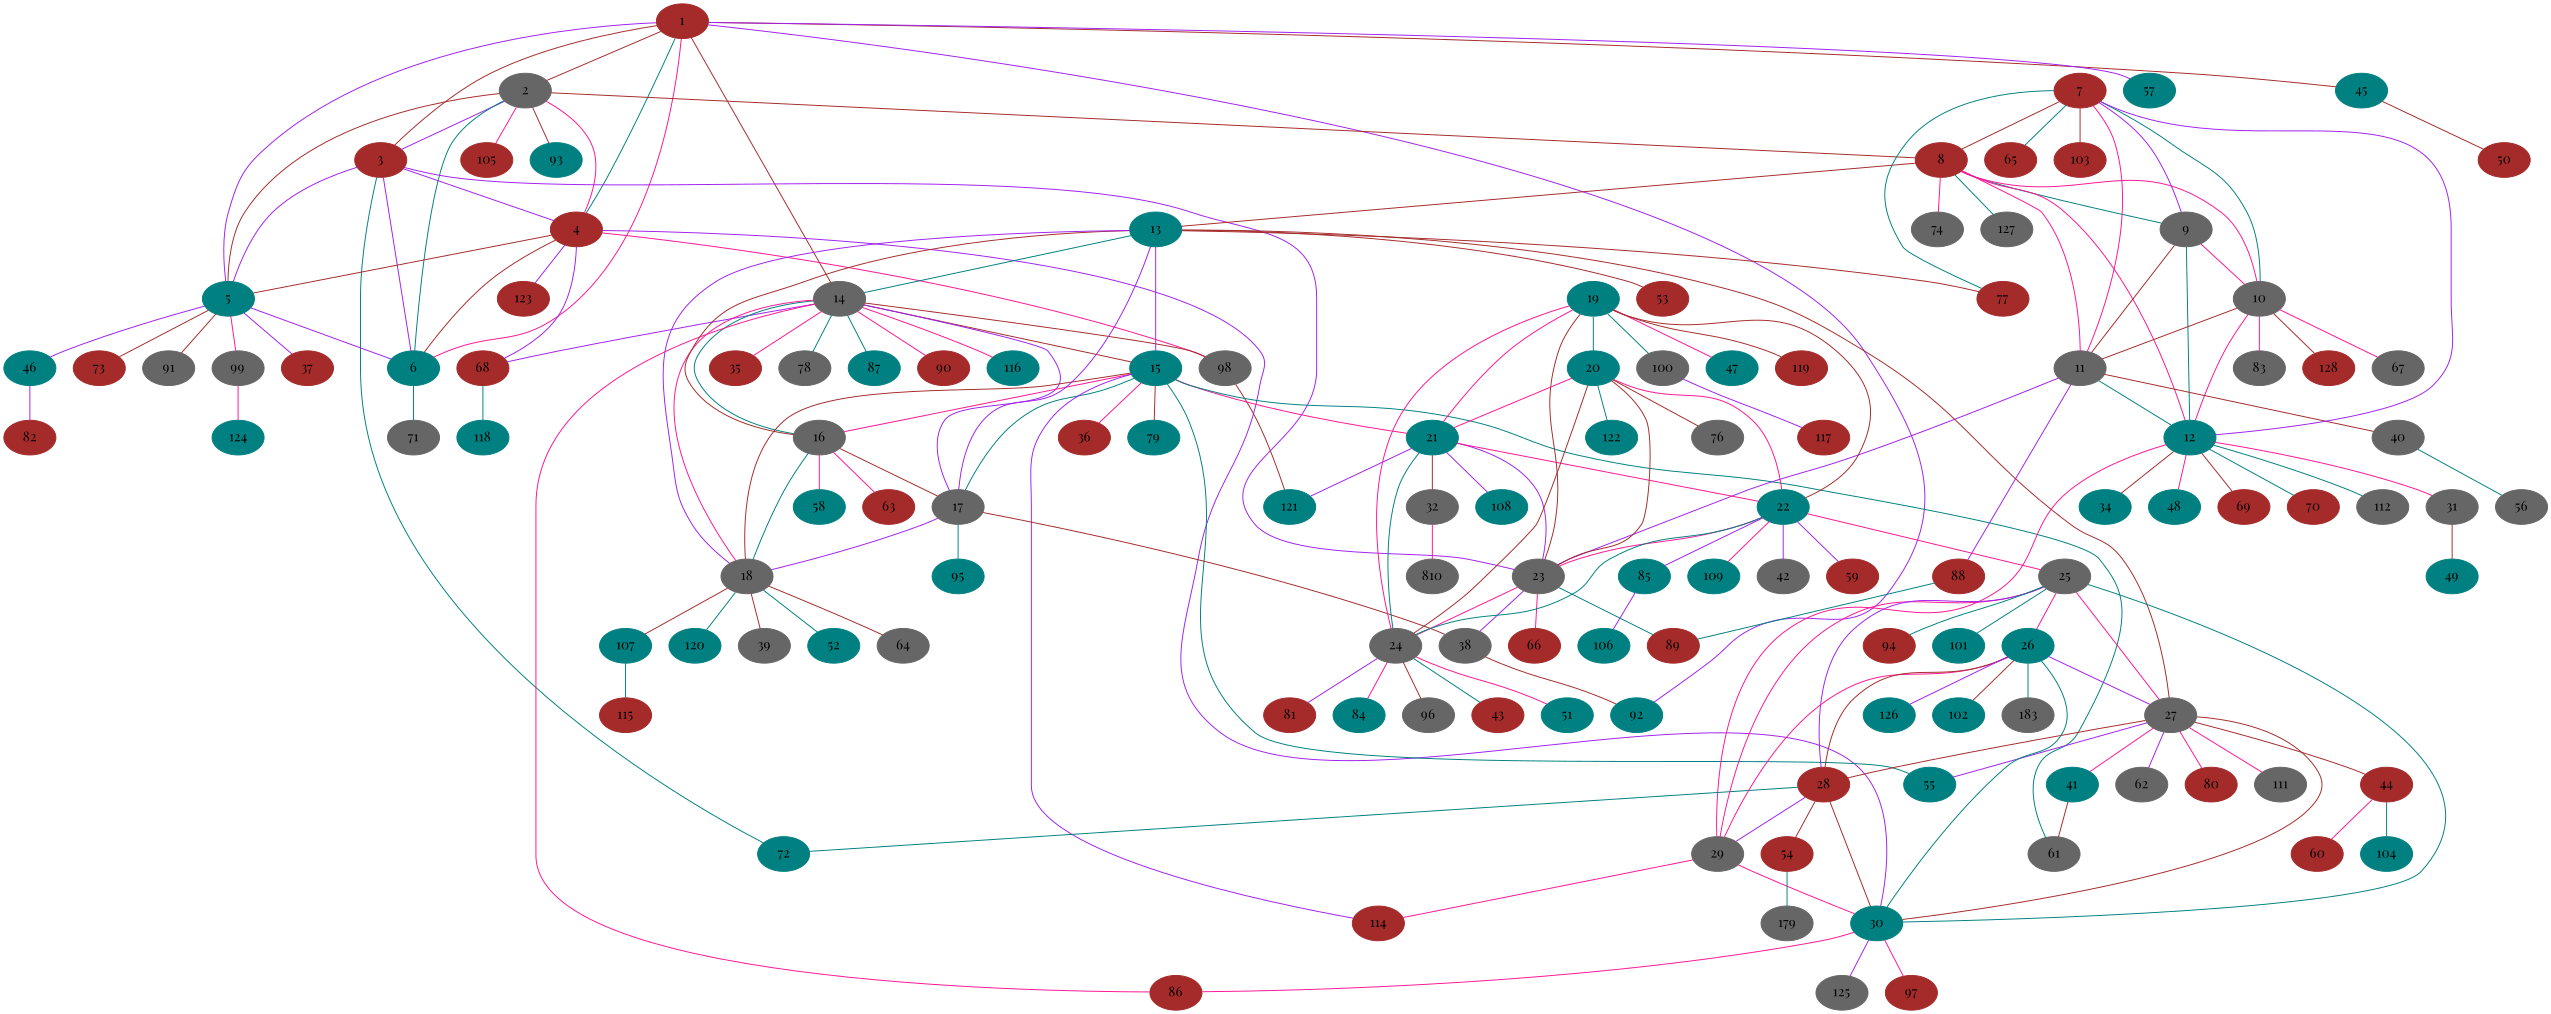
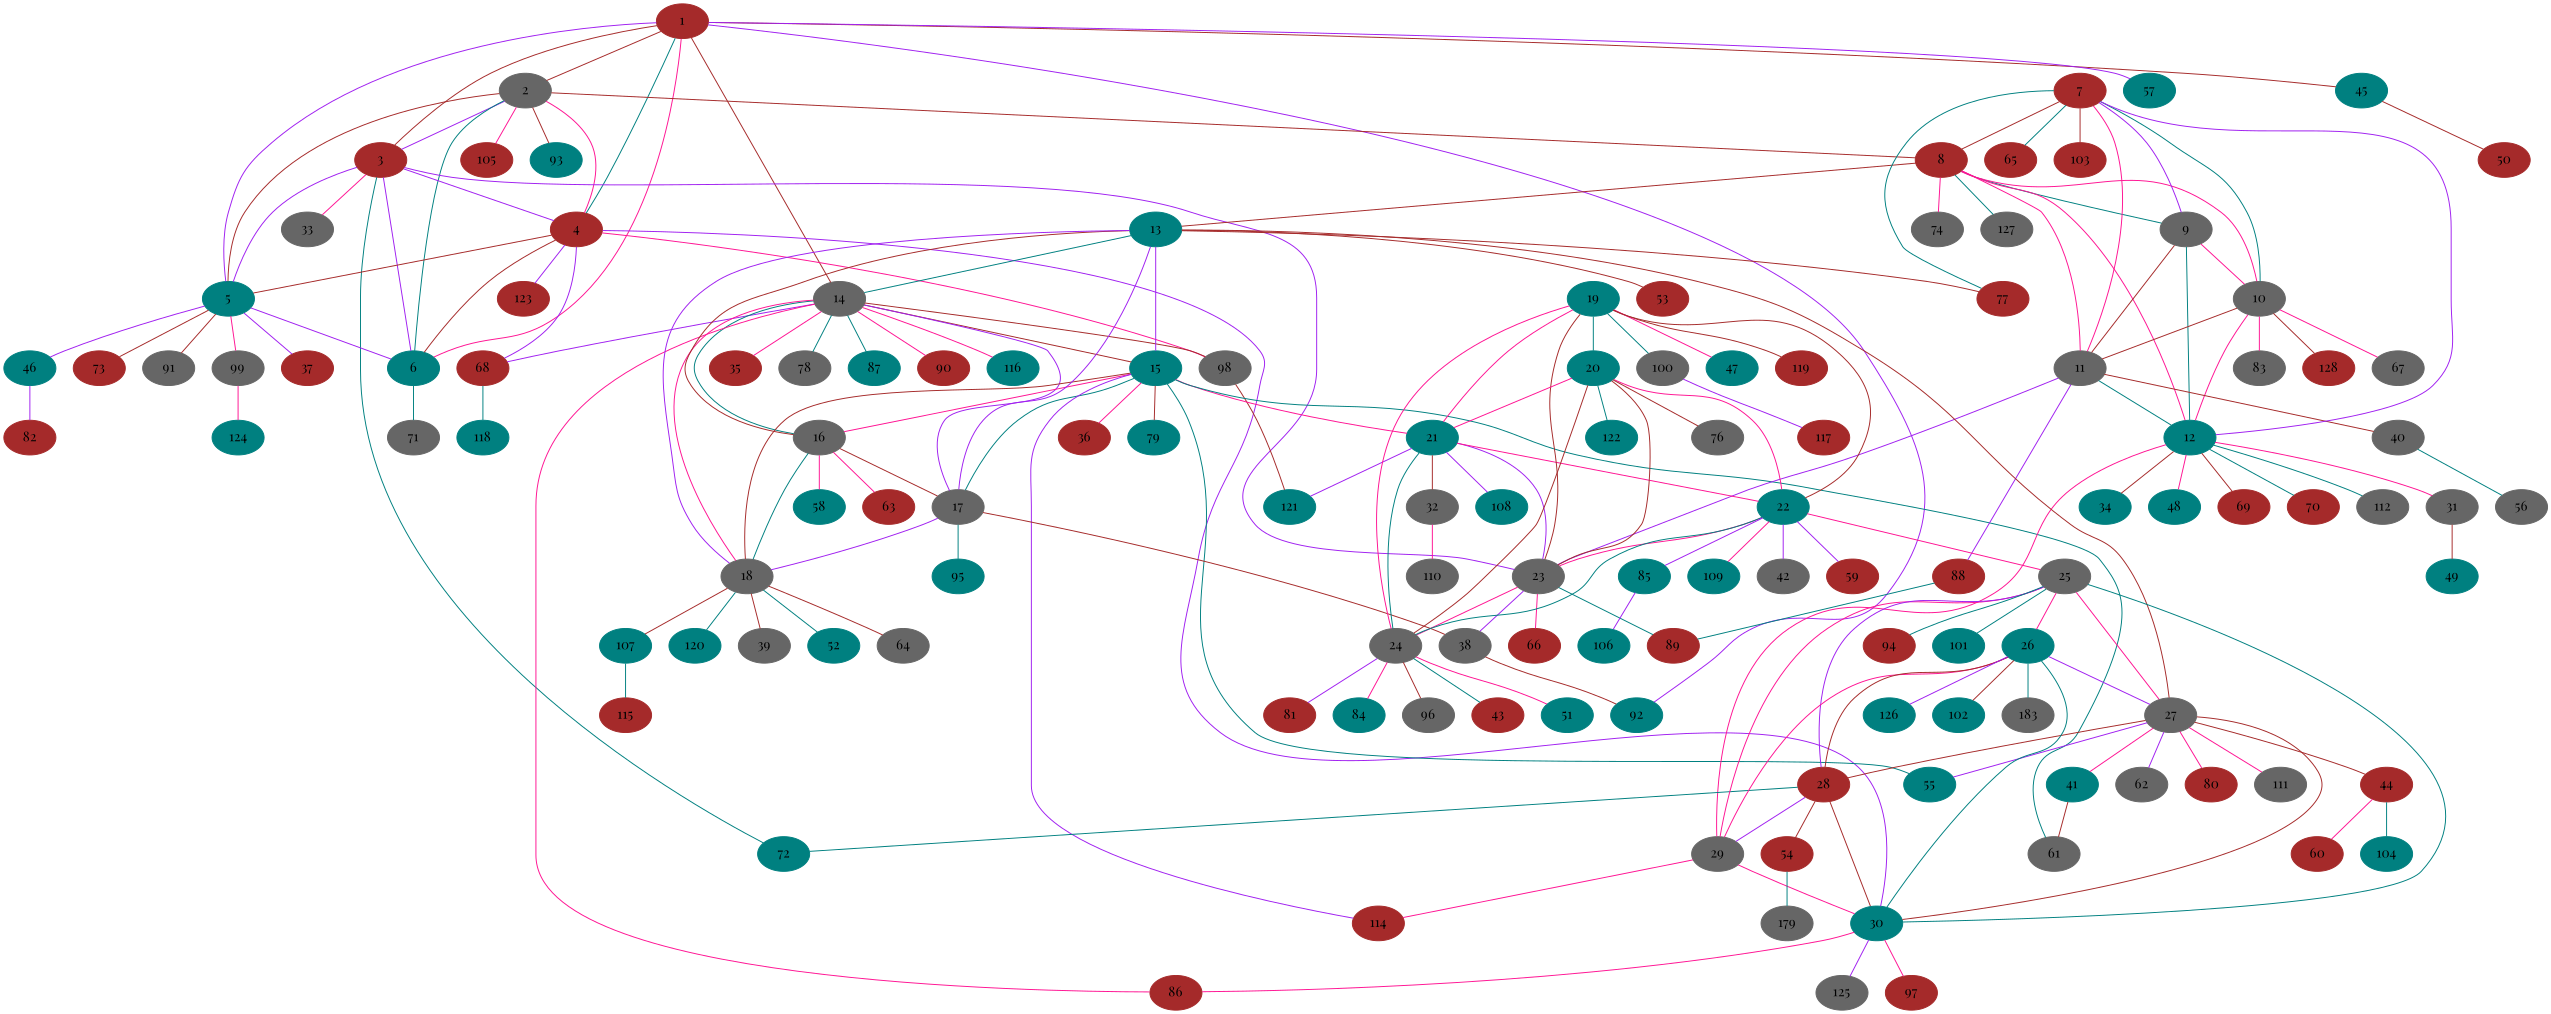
node "33": added
node "810": label "810" -> "110"
